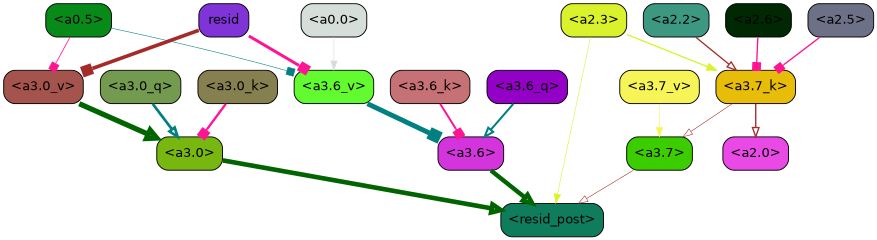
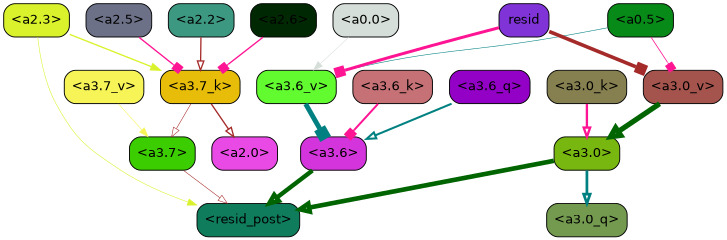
edge "<a3.0_q>" -> "<a3.0>": reversed
edge "<a3.0_k>" -> "<a3.0>": arrowhead box -> onormal
